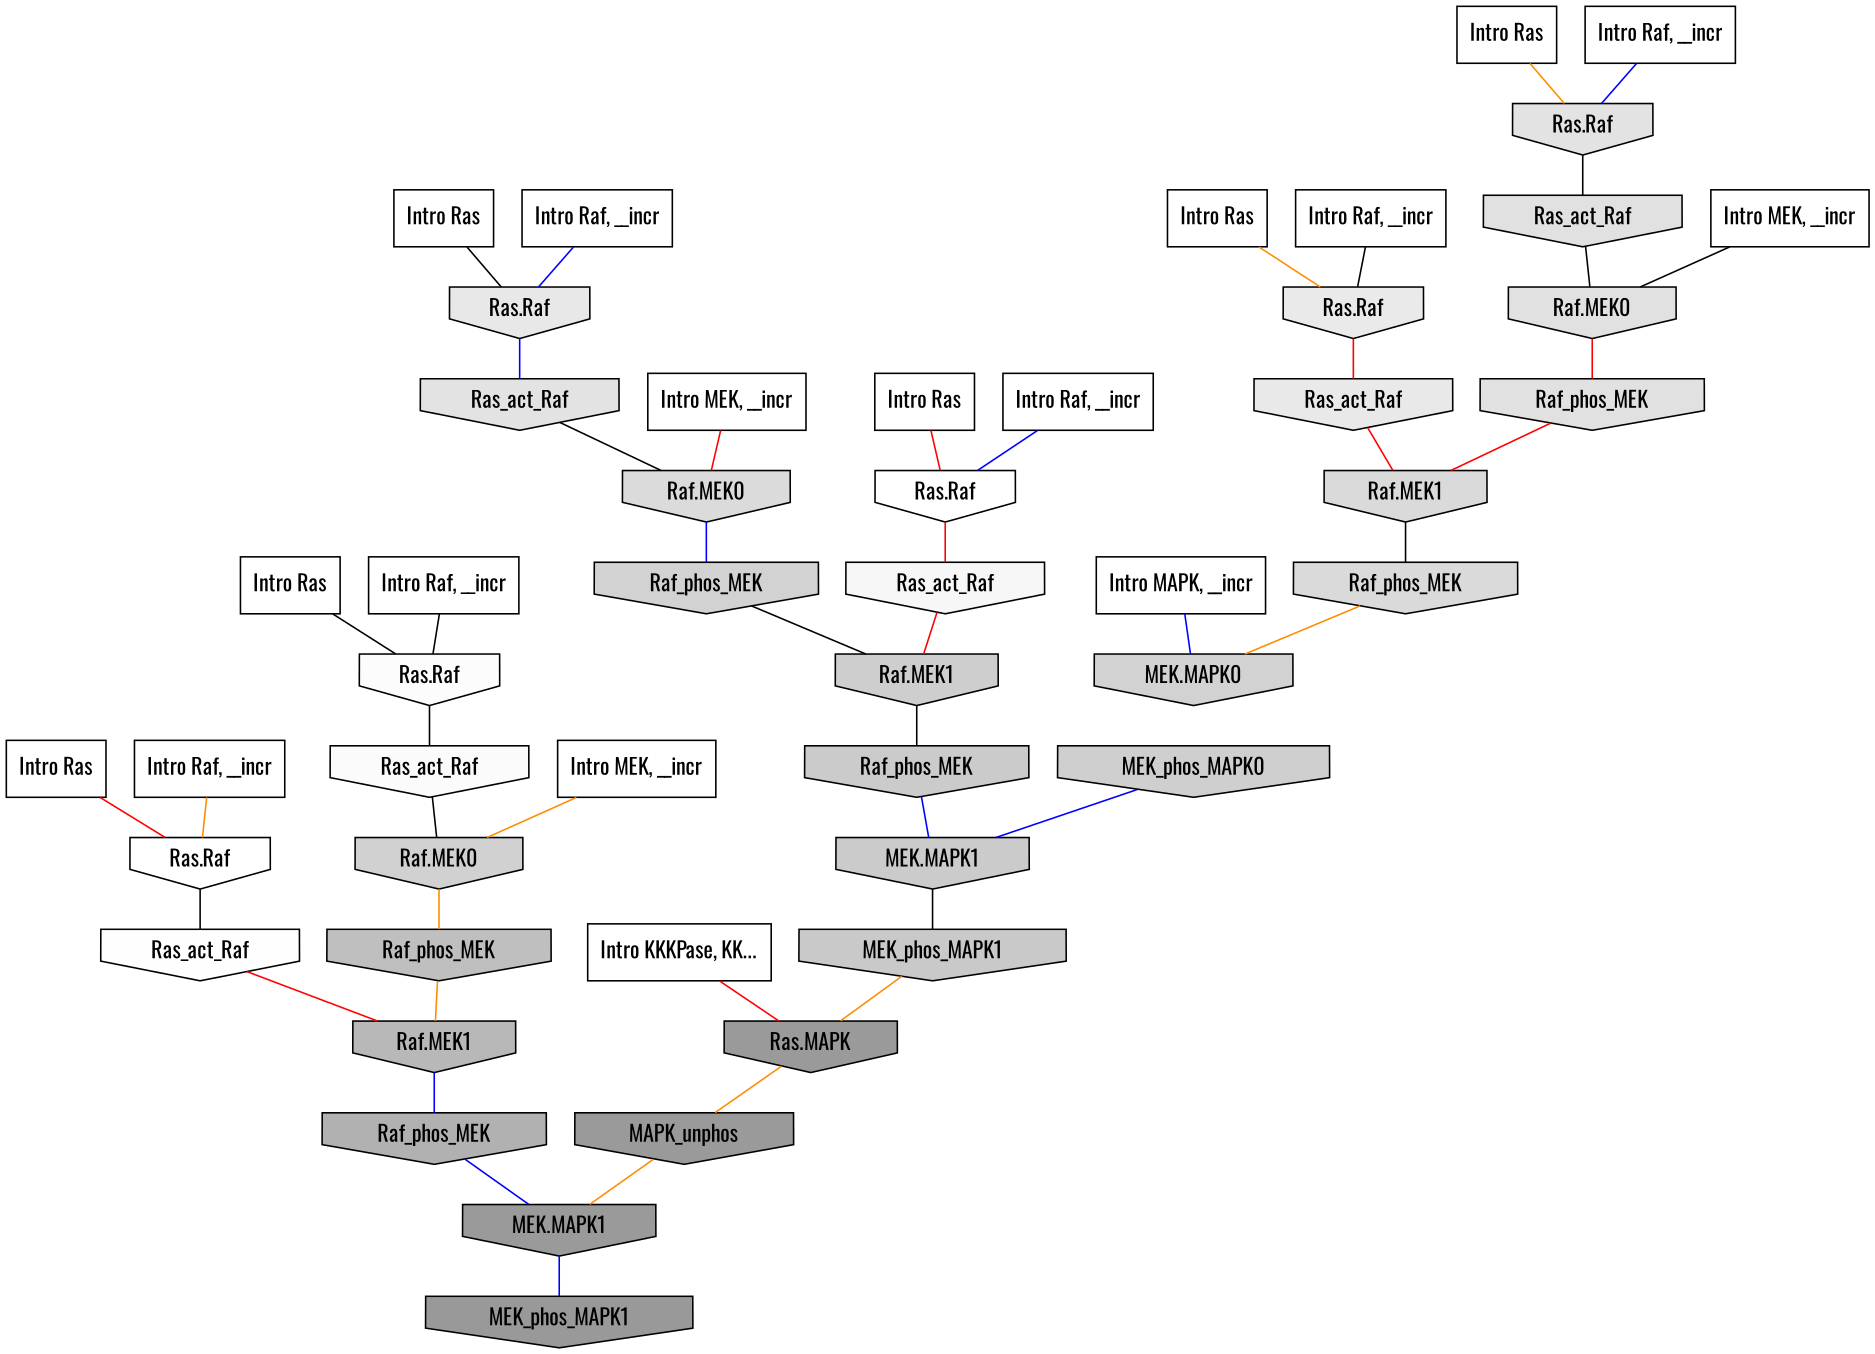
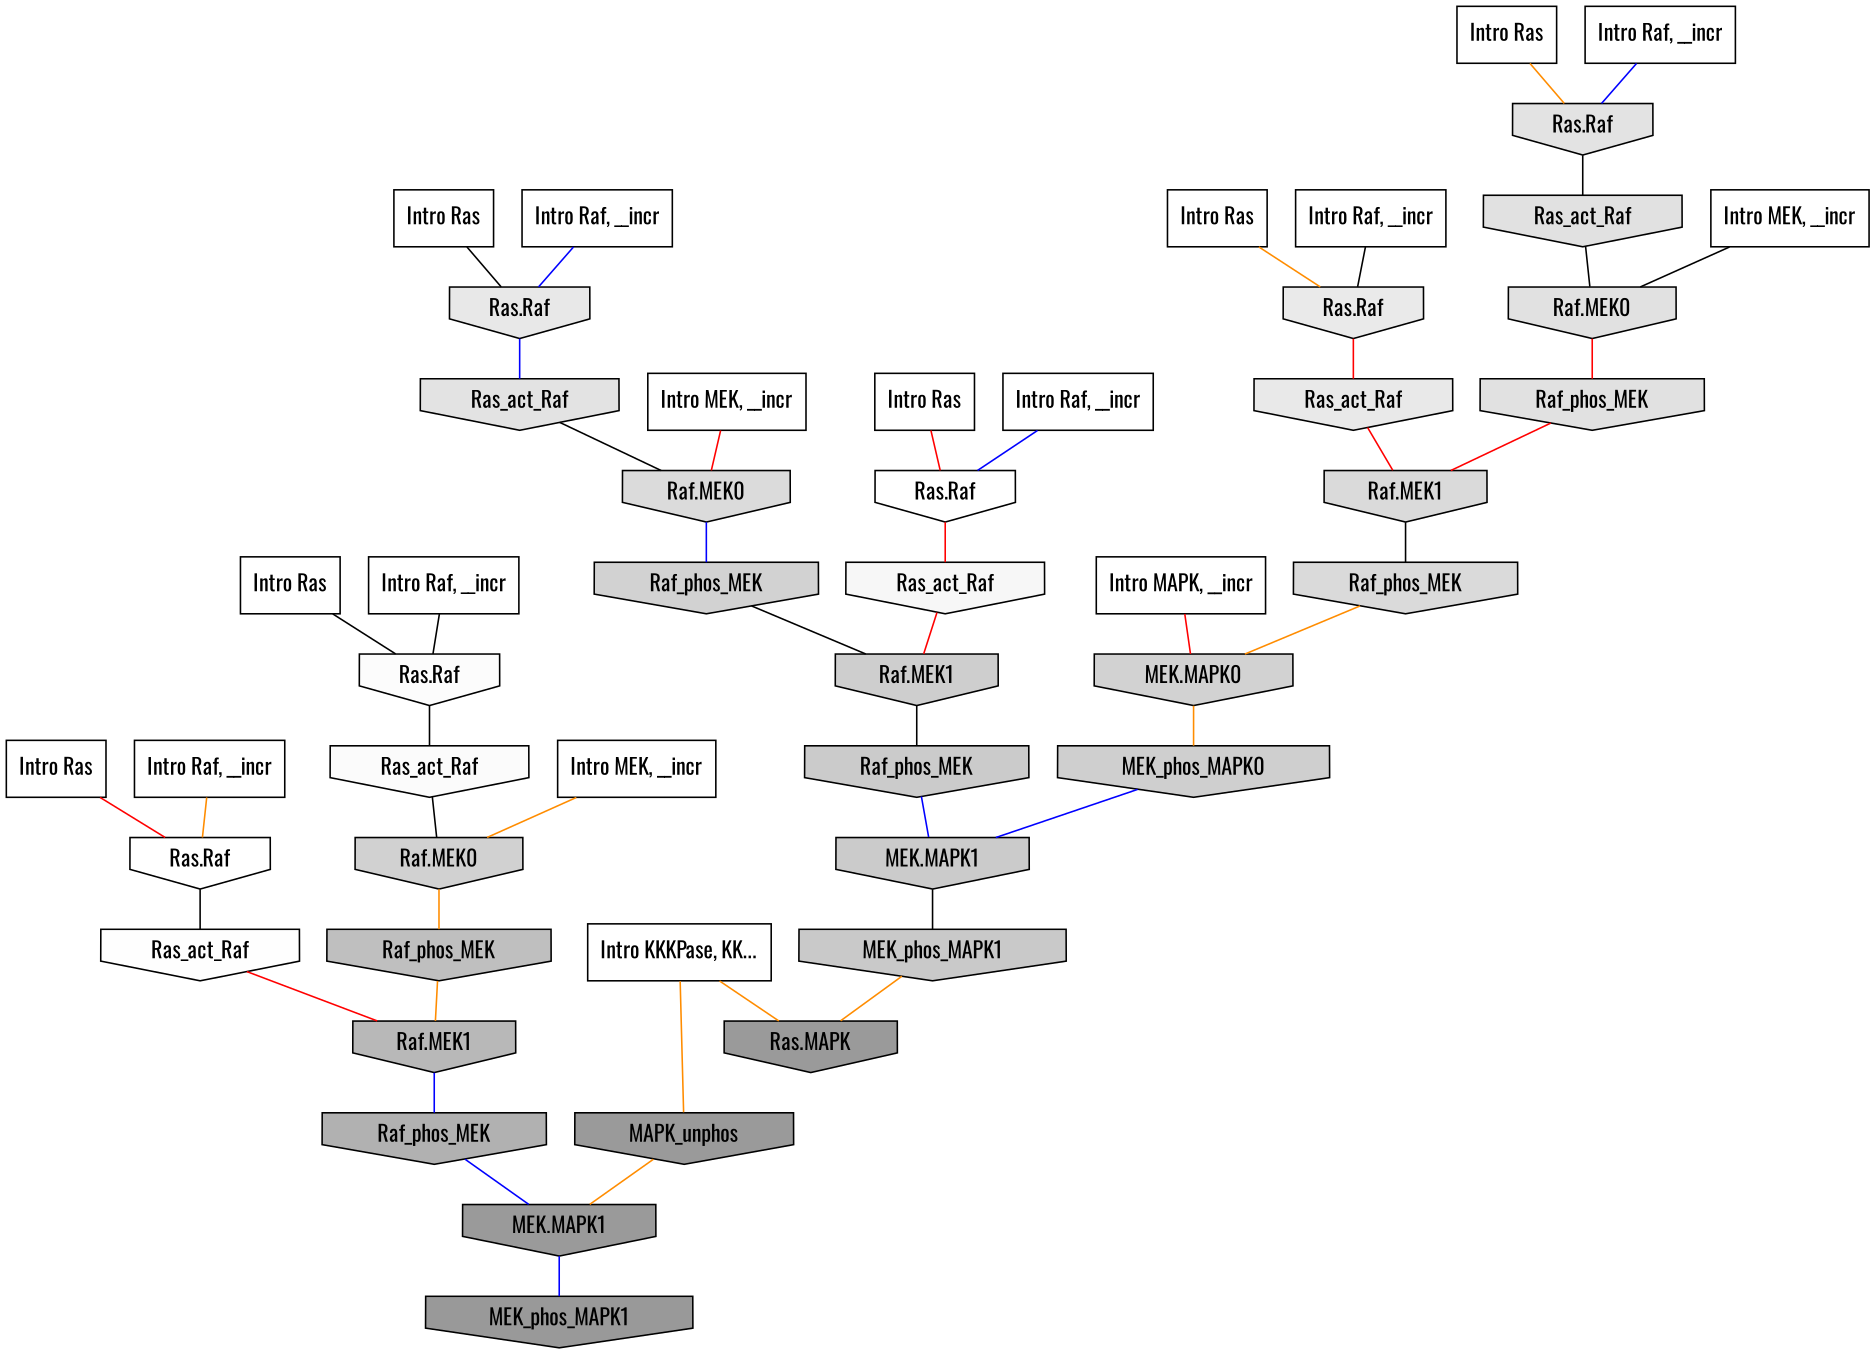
edge "Intro MAPK, __incr" -- "MEK.MAPK0": color blue -> red
edge "MEK.MAPK0" -- "MEK_phos_MAPK0": added
edge "Intro KKKPase, KK..." -- "Ras.MAPK": color red -> darkorange
edge "Ras.MAPK" -- "MAPK_unphos": now "Intro KKKPase, KK..." -- "MAPK_unphos"
